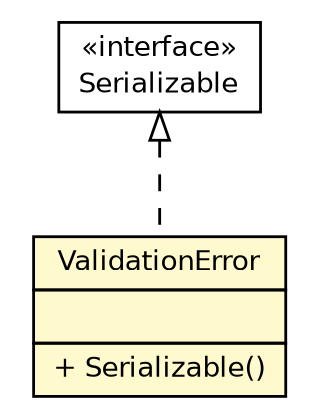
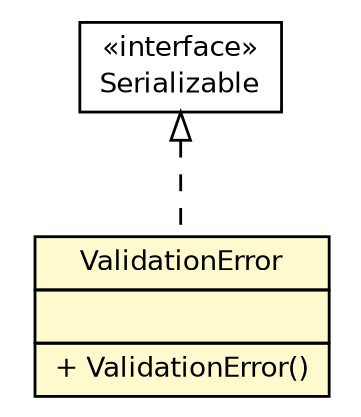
node "ValidationError": text "+ Serializable()" -> "+ ValidationError()"
